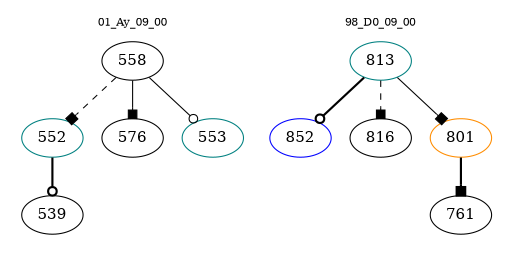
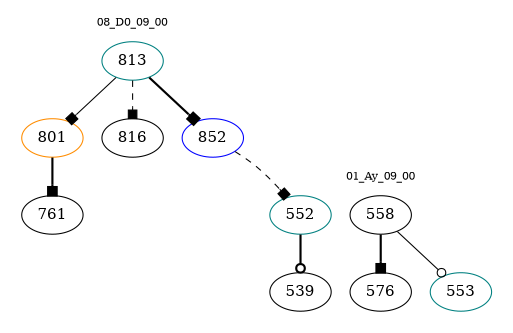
cluster "98_D0_09_00": label "98_D0_09_00" -> "08_D0_09_00"
edge "558" -> "576": style solid -> bold
edge "558" -> "552": now "852" -> "552"
edge "813" -> "852": arrowhead odot -> box
